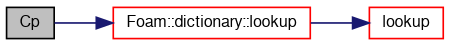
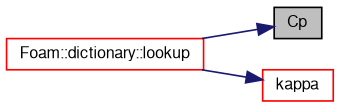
edge "Cp" -> "Foam::dictionary::lookup": reversed
node "lookup": label "lookup" -> "kappa"
